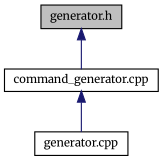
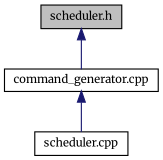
node "generator.h": label "generator.h" -> "scheduler.h"
node "generator.cpp": label "generator.cpp" -> "scheduler.cpp"
